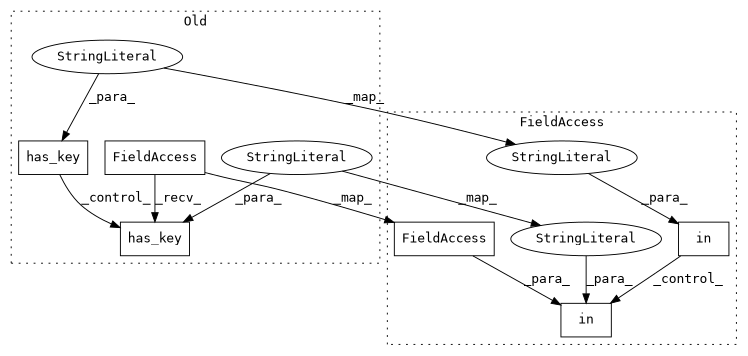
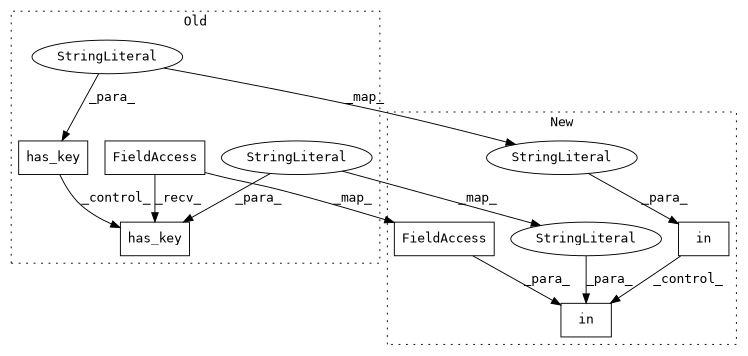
cluster "FieldAccess": label "FieldAccess" -> "New"
